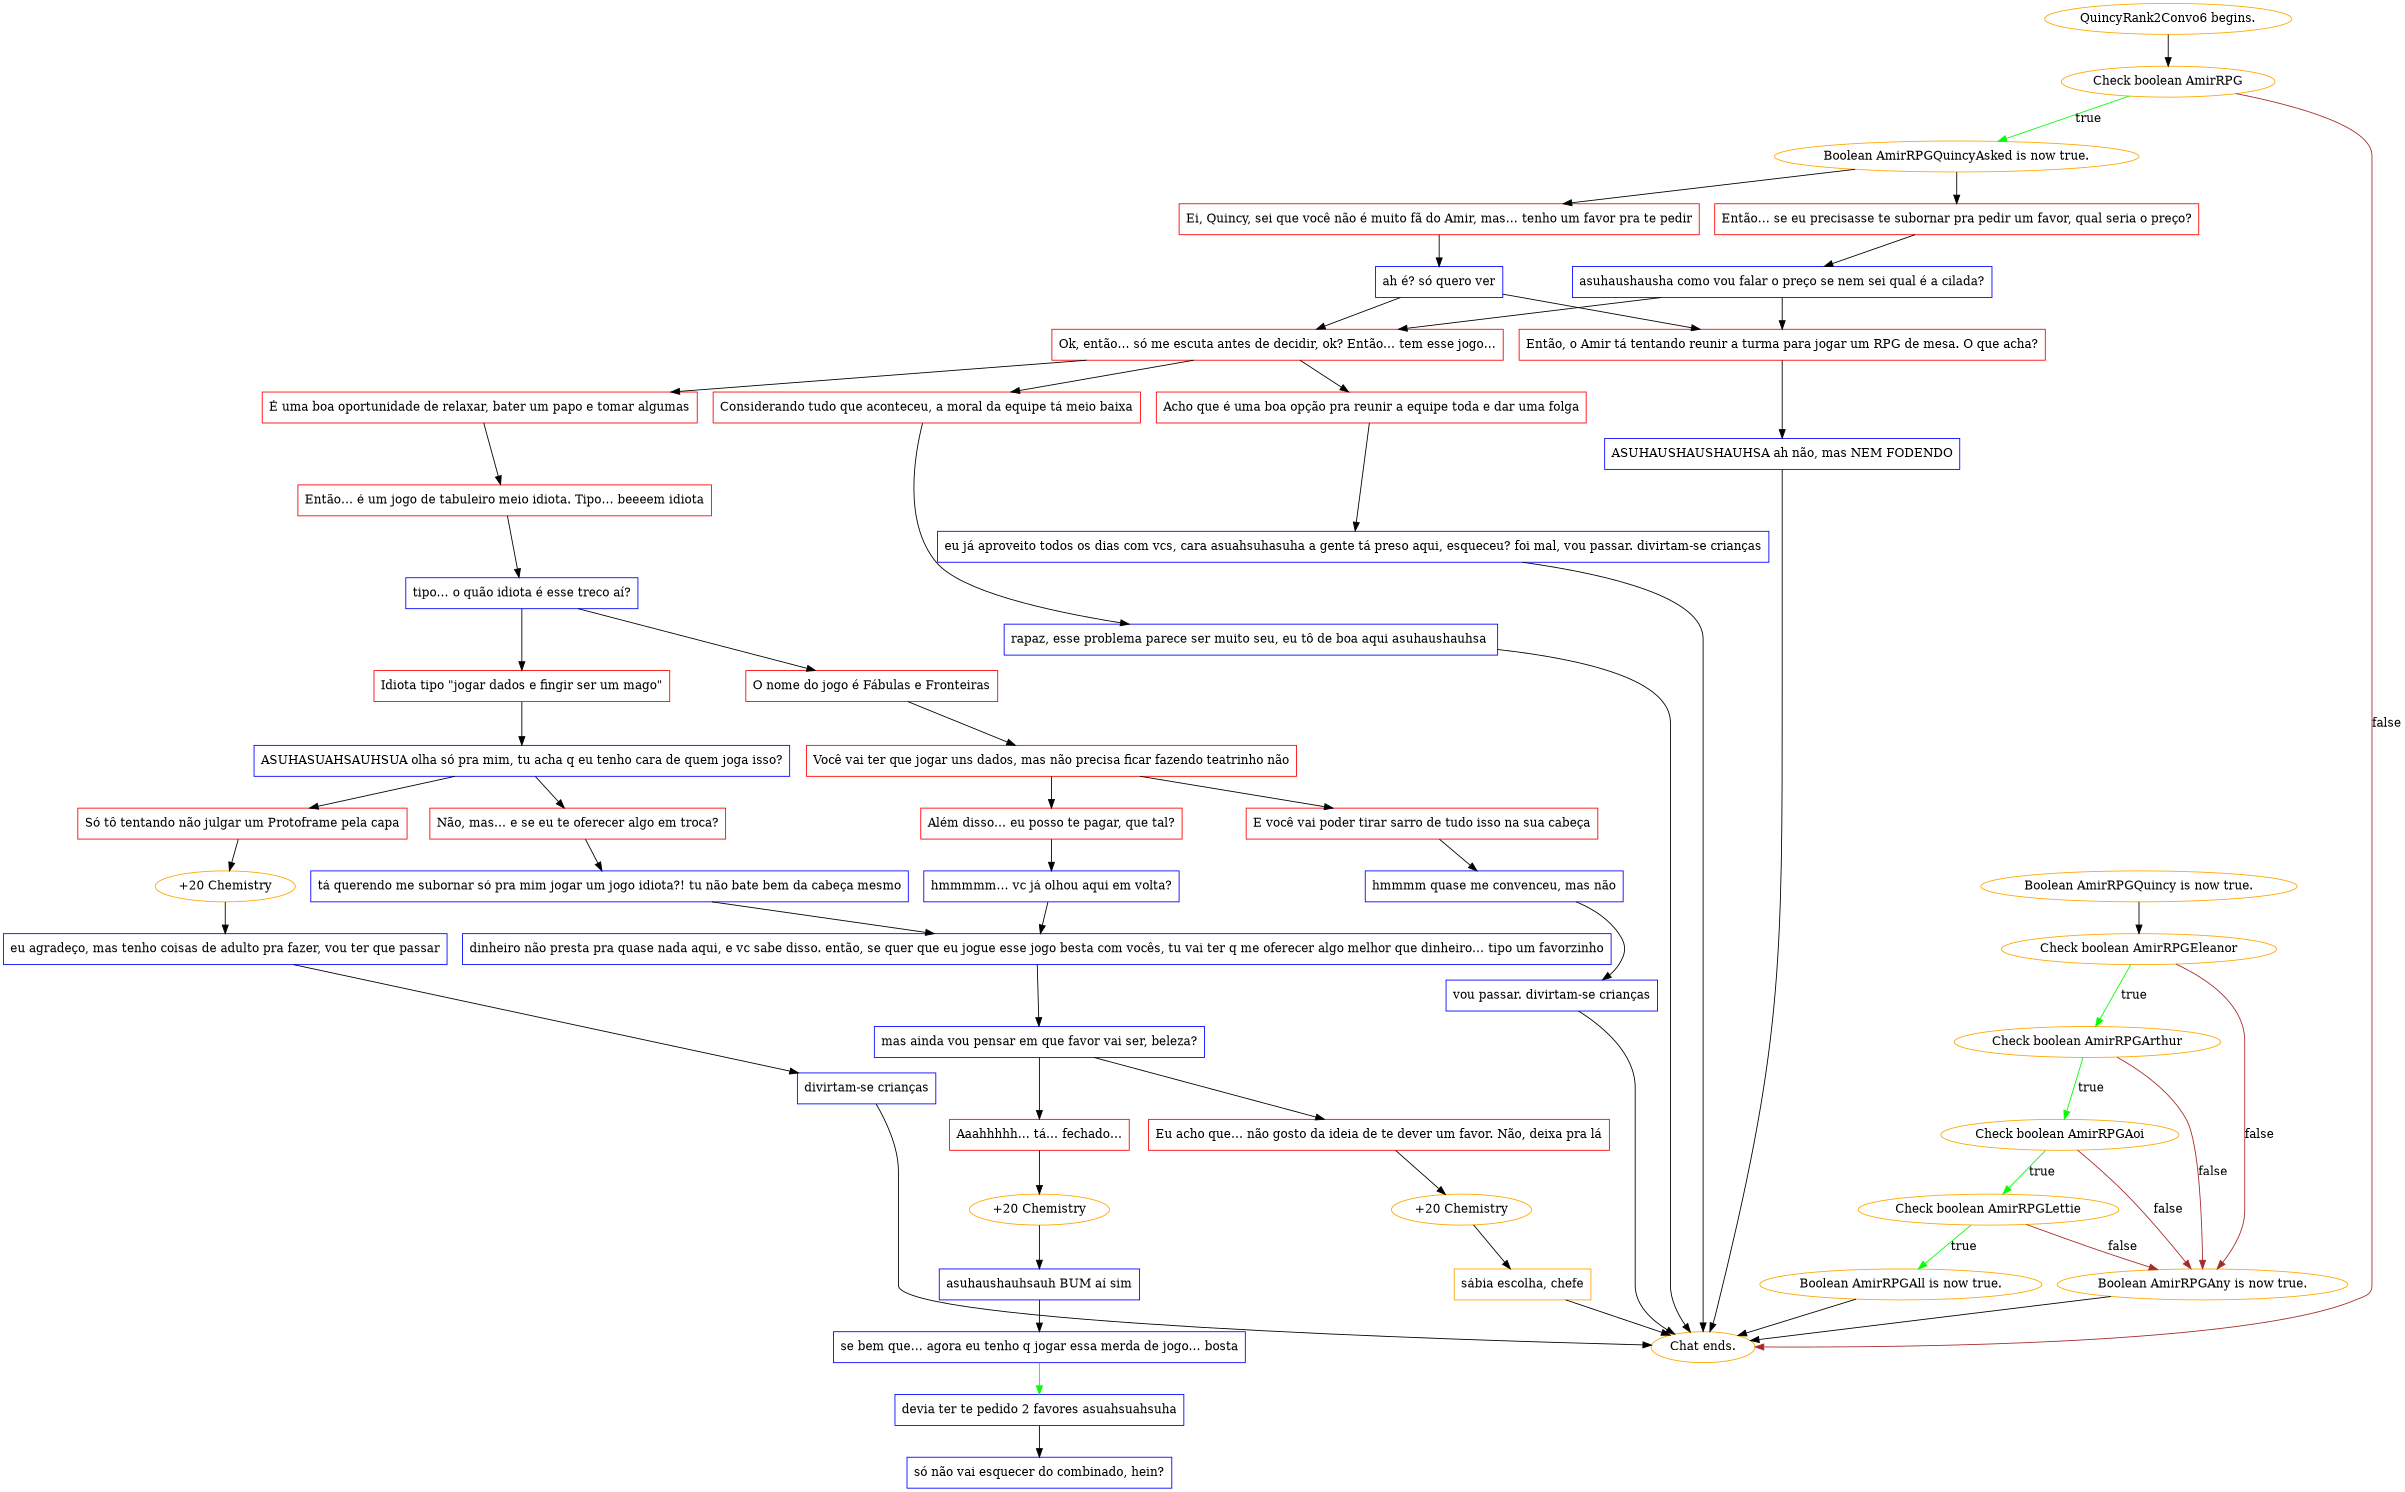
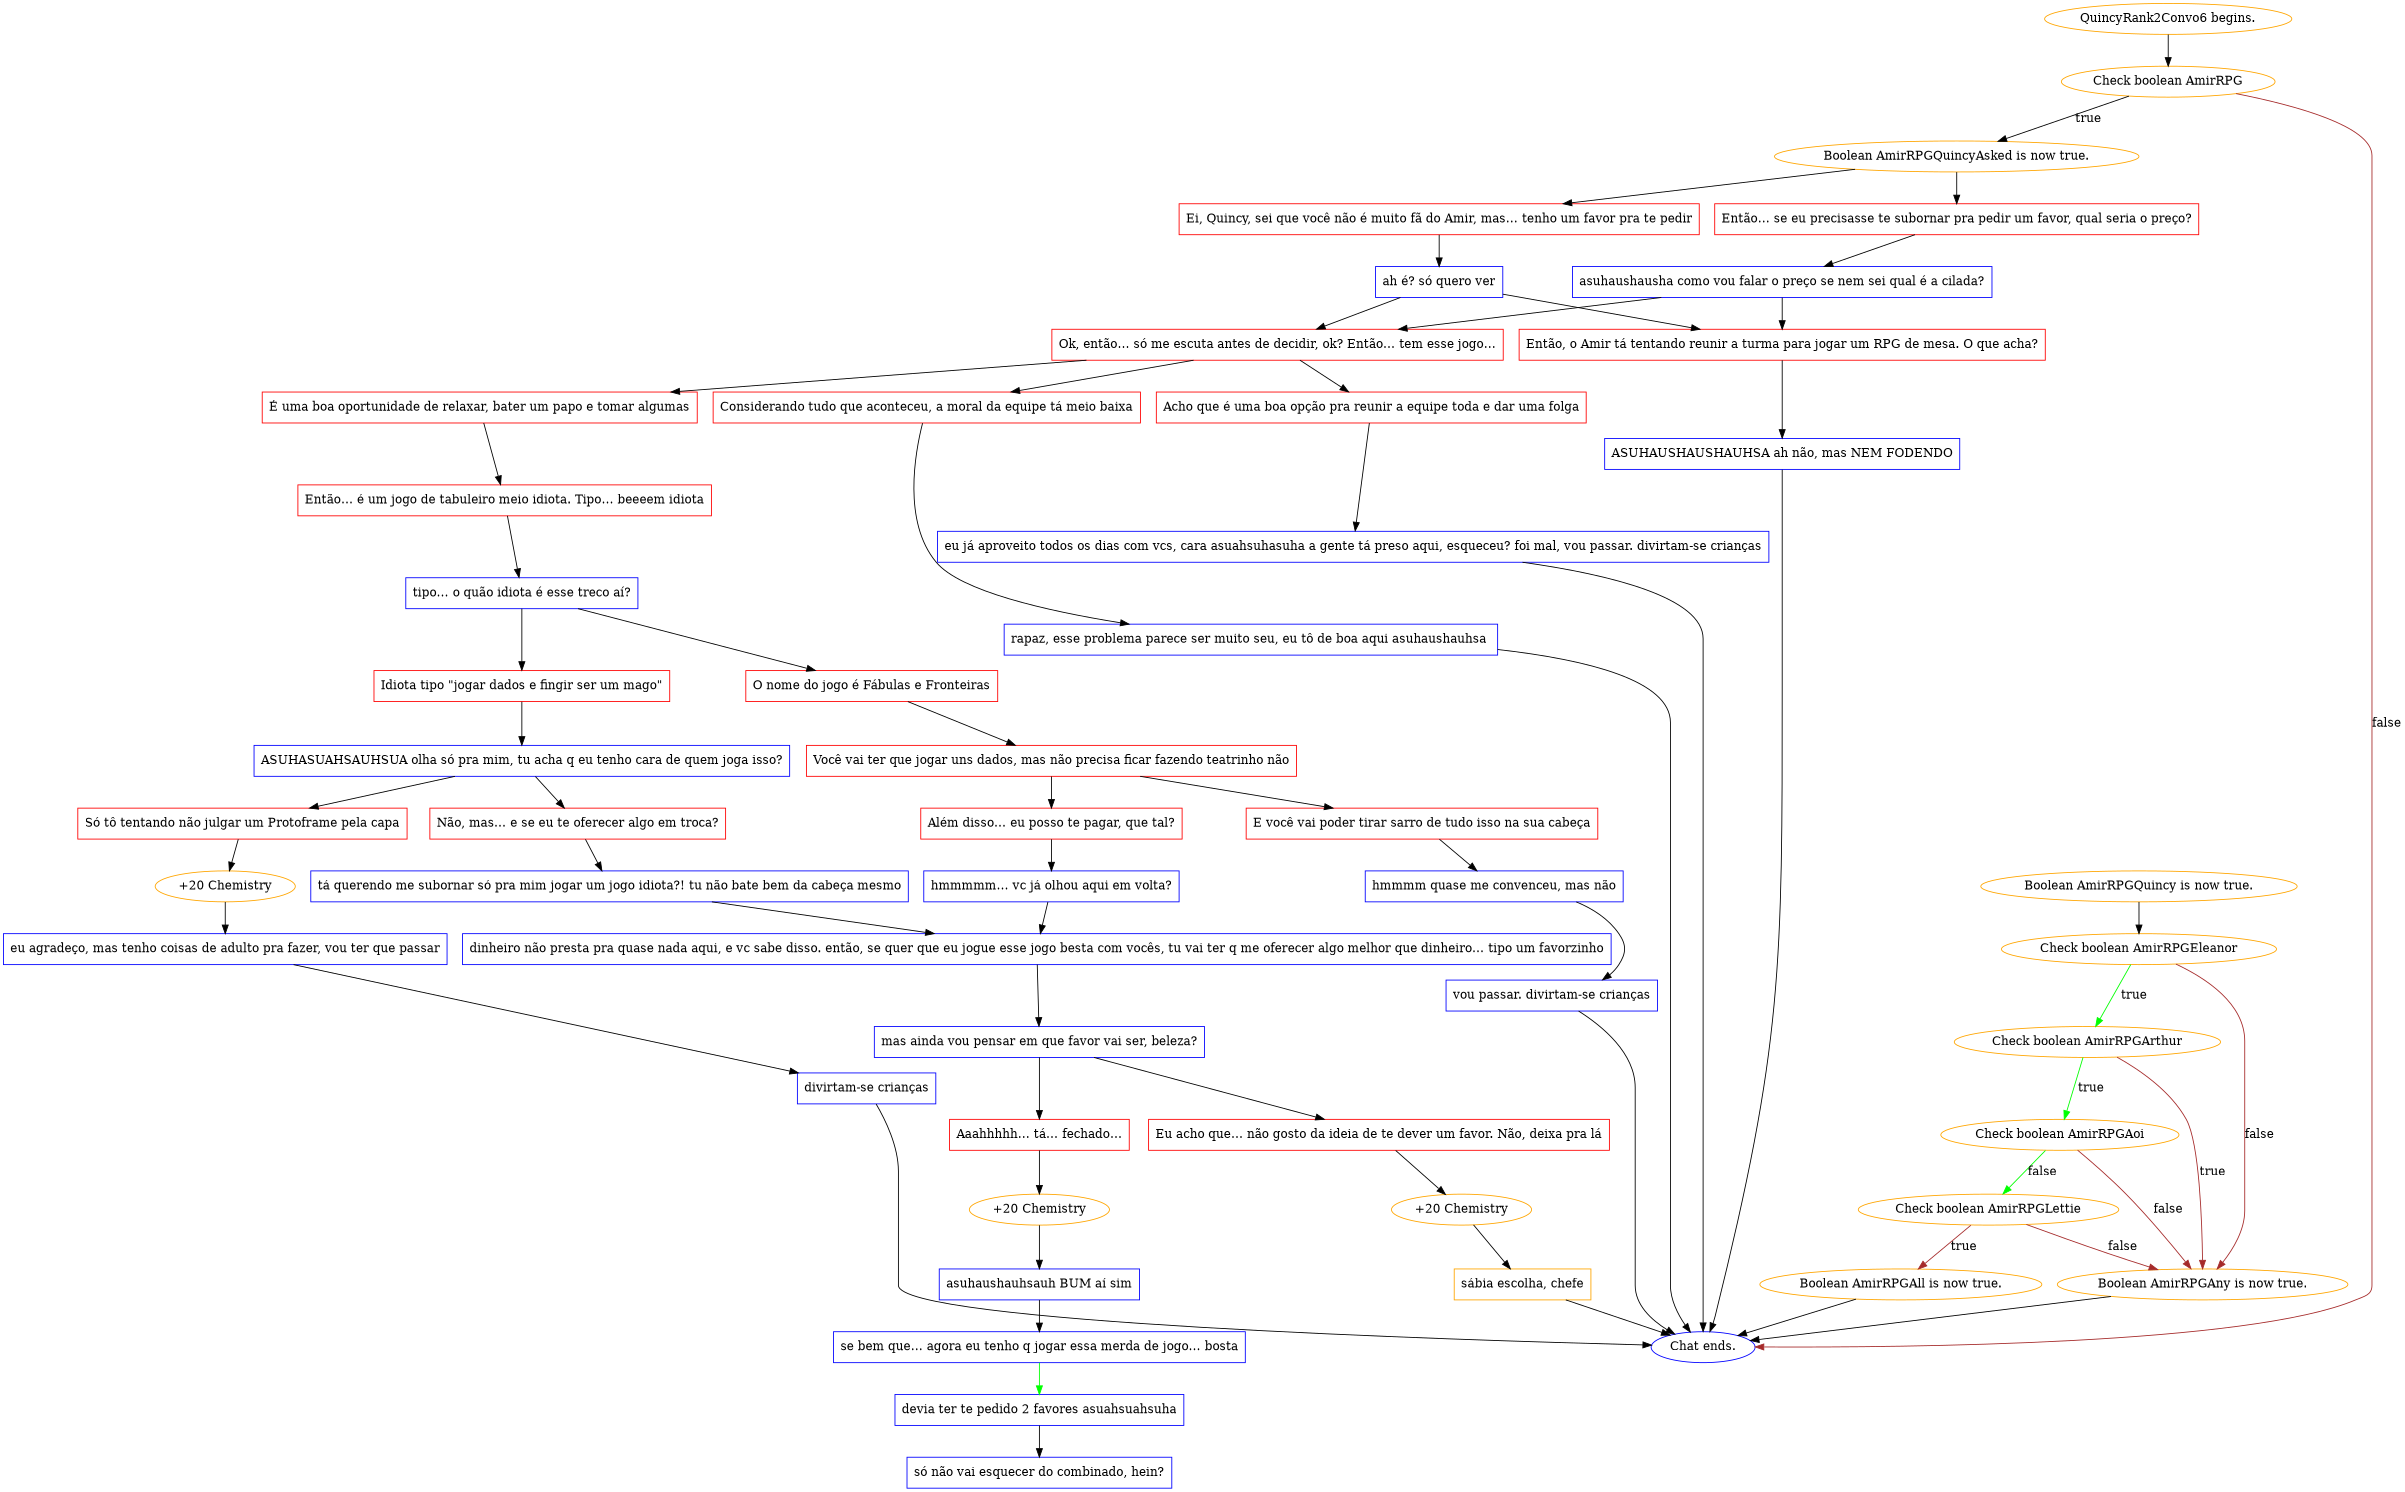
edge "Check boolean AmirRPG" -> "Boolean AmirRPGQuincyAsked is now true.": color green -> black
edge "Check boolean AmirRPGAoi" -> "Check boolean AmirRPGLettie": label "true" -> "false"
edge "Check boolean AmirRPGArthur" -> "Boolean AmirRPGAny is now true.": label "false" -> "true"
edge "Check boolean AmirRPGLettie" -> "Boolean AmirRPGAll is now true.": color green -> brown
node "Chat ends.": color orange -> blue
